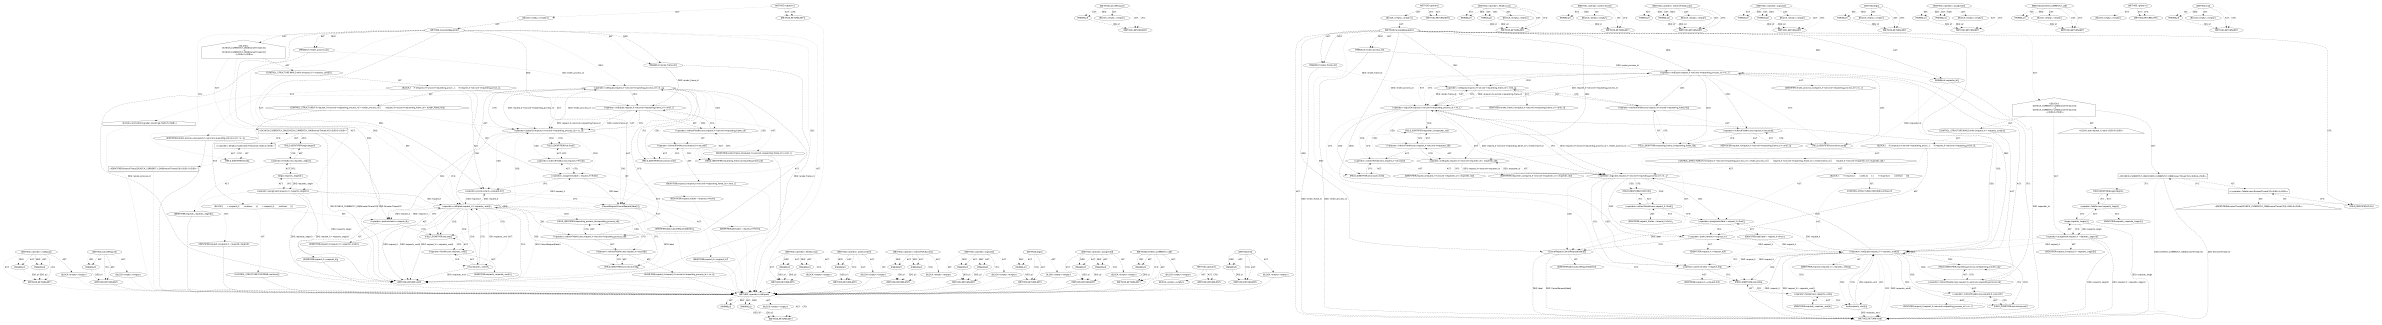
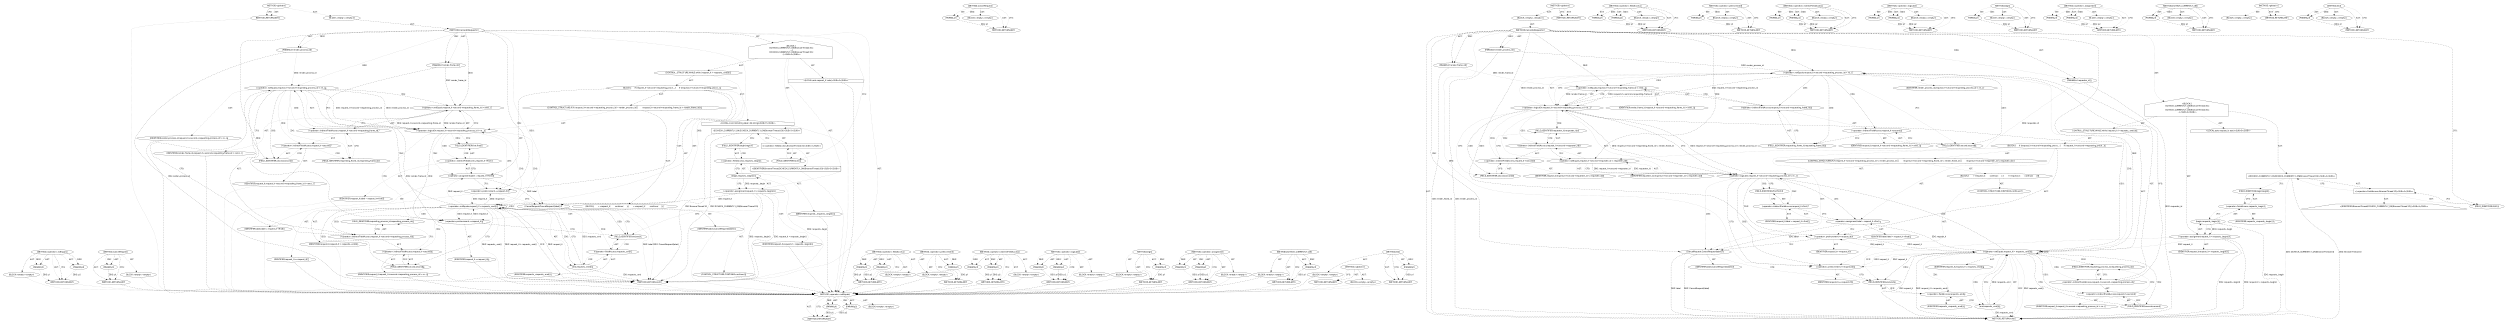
node "<(LOCAL,auto request_it: auto)<SUB>4</SUB>>": added
node "<(LOCAL,auto request_it: auto)<SUB>5</SUB>>": shape trapezium -> house
